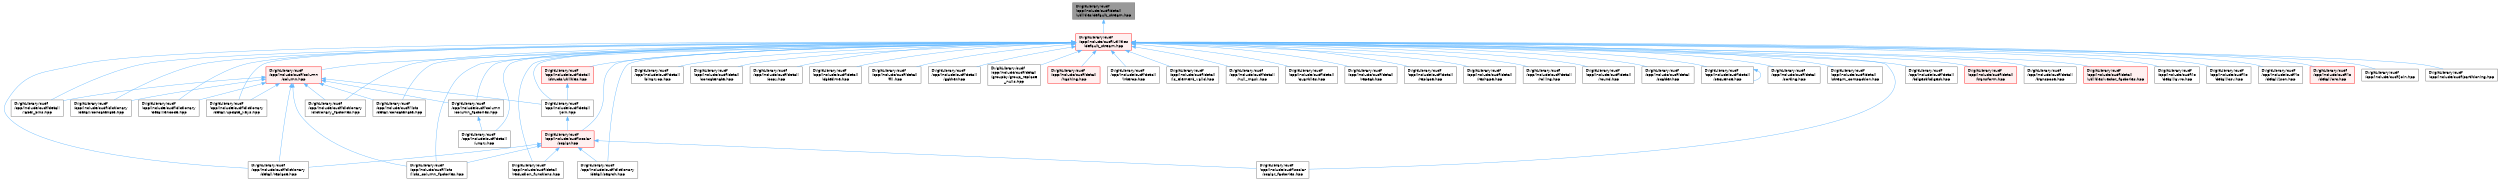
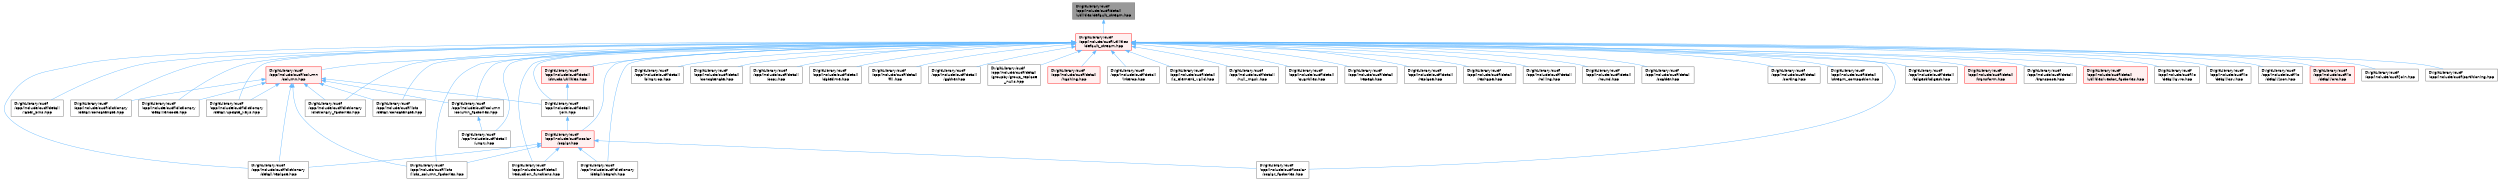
node "D:/gitLibrary/cudf /cpp/include/cudf/detail /sequence.hpp": removed
edge "D:/gitLibrary/cudf /cpp/include/cudf/detail /label_bins.hpp" -> "D:/gitLibrary/cudf /cpp/include/cudf/column /column.hpp": removed
